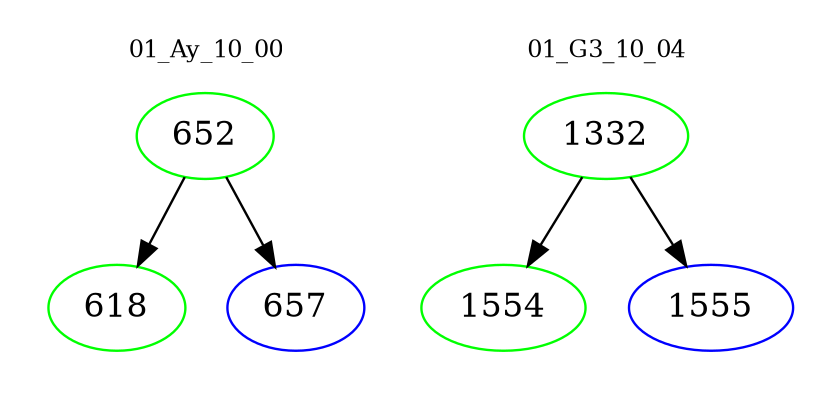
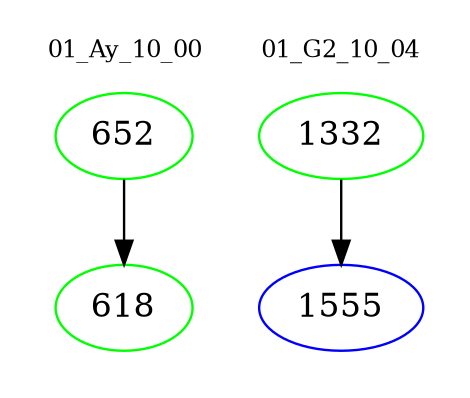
cluster "01_G3_10_04": label "01_G3_10_04" -> "01_G2_10_04"
node "657": removed
node "1554": removed
